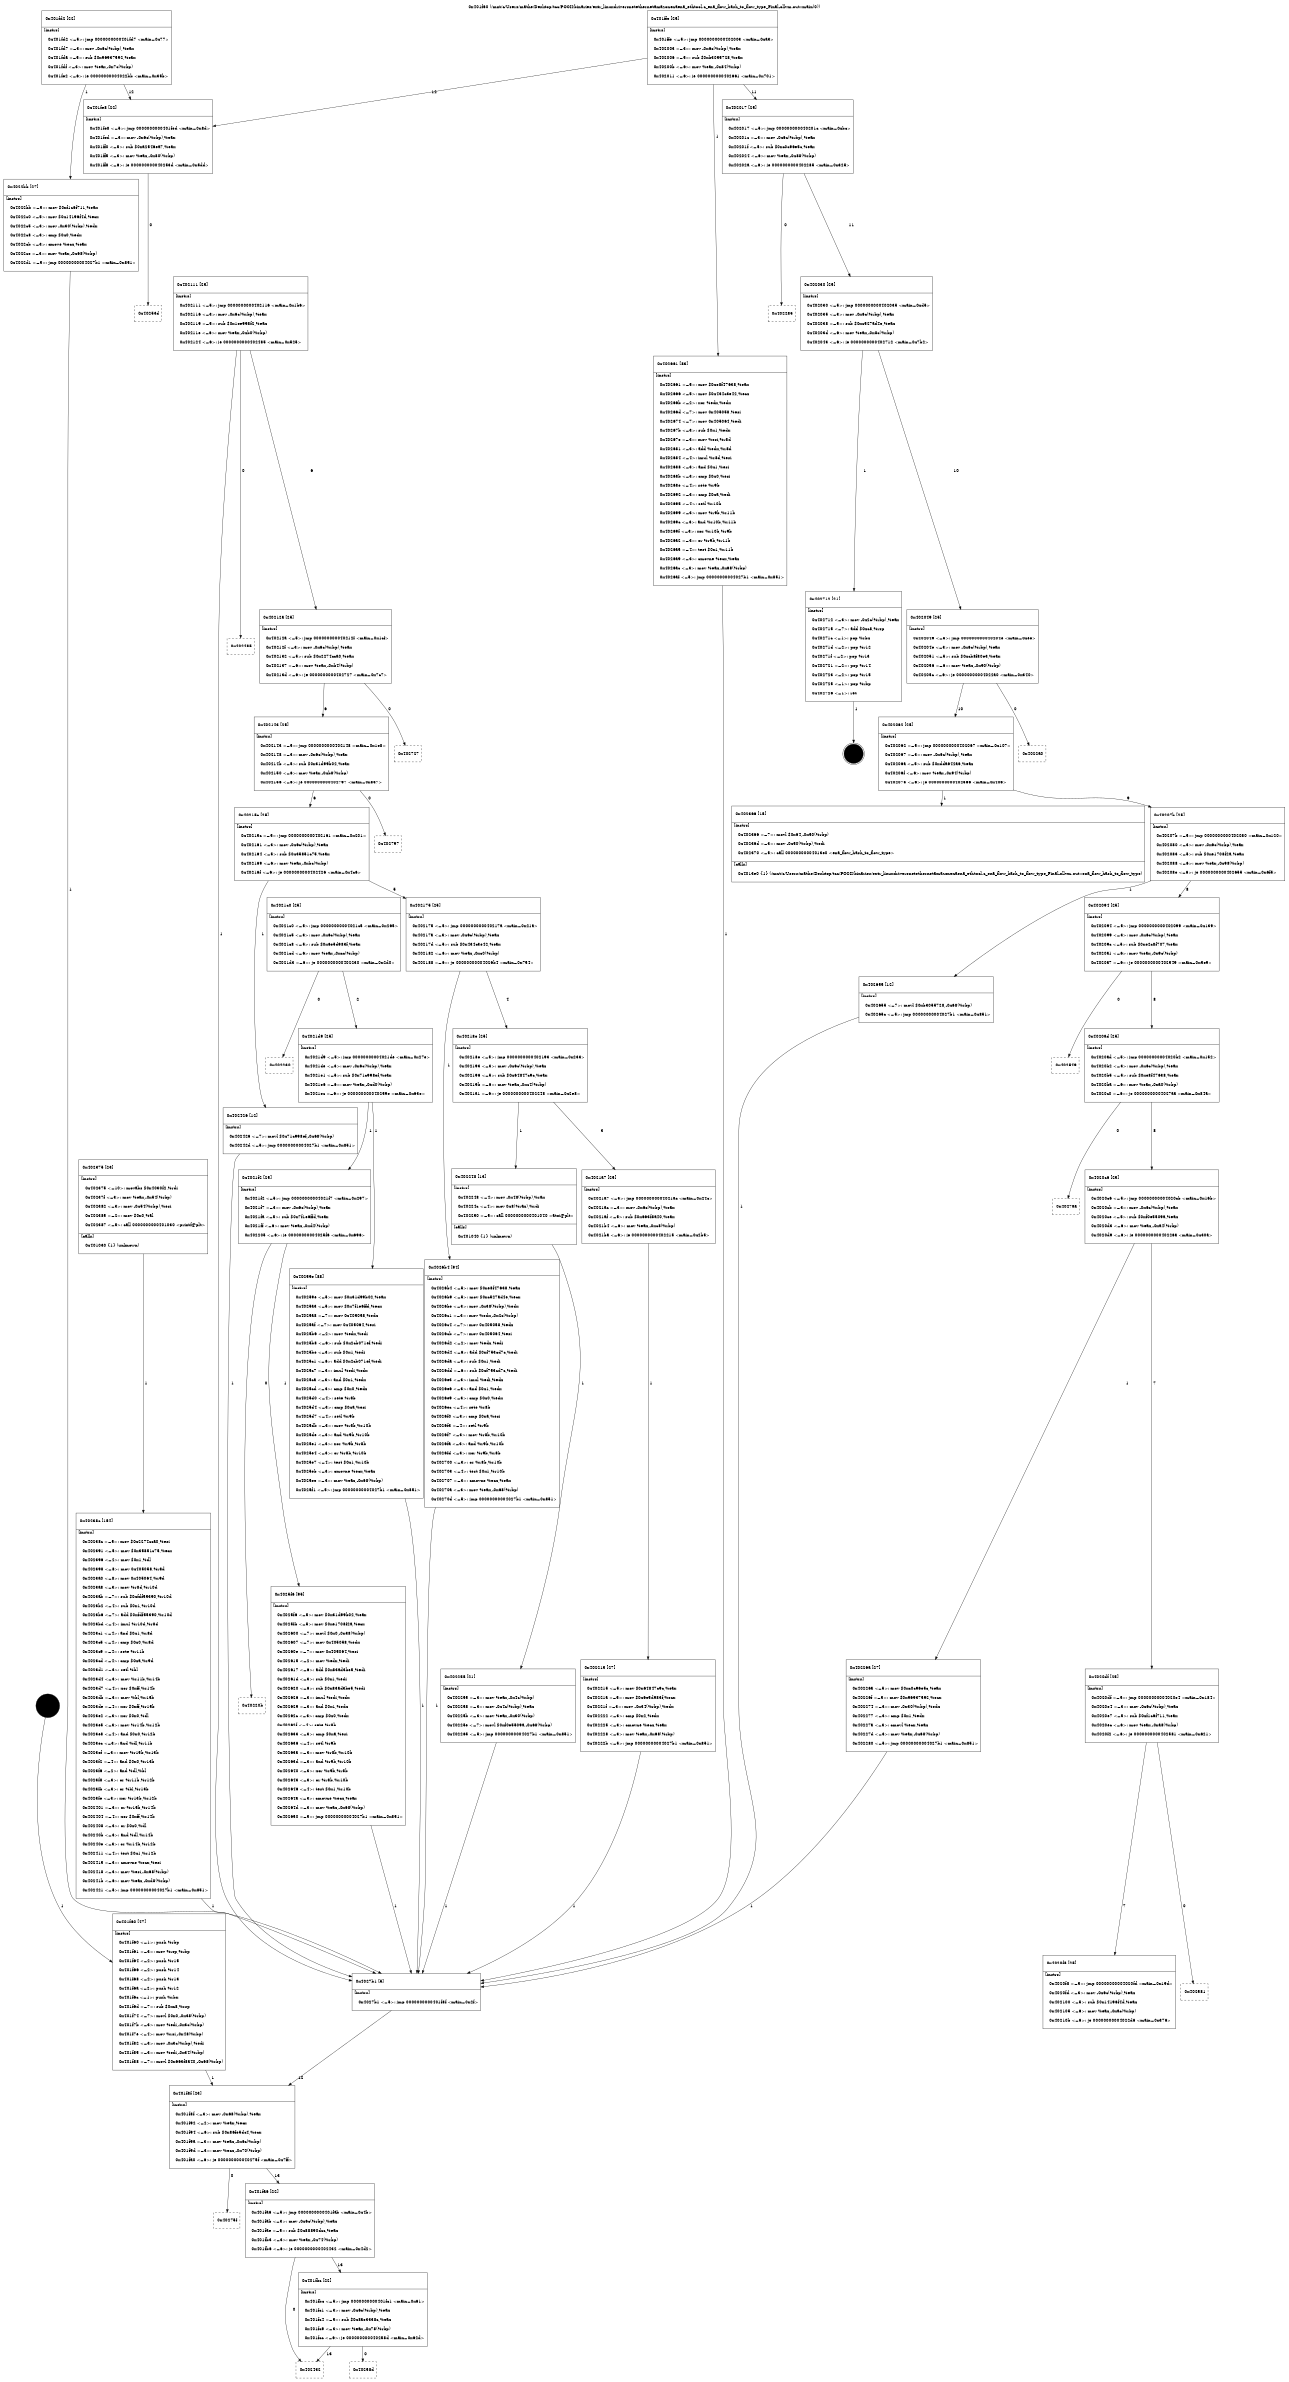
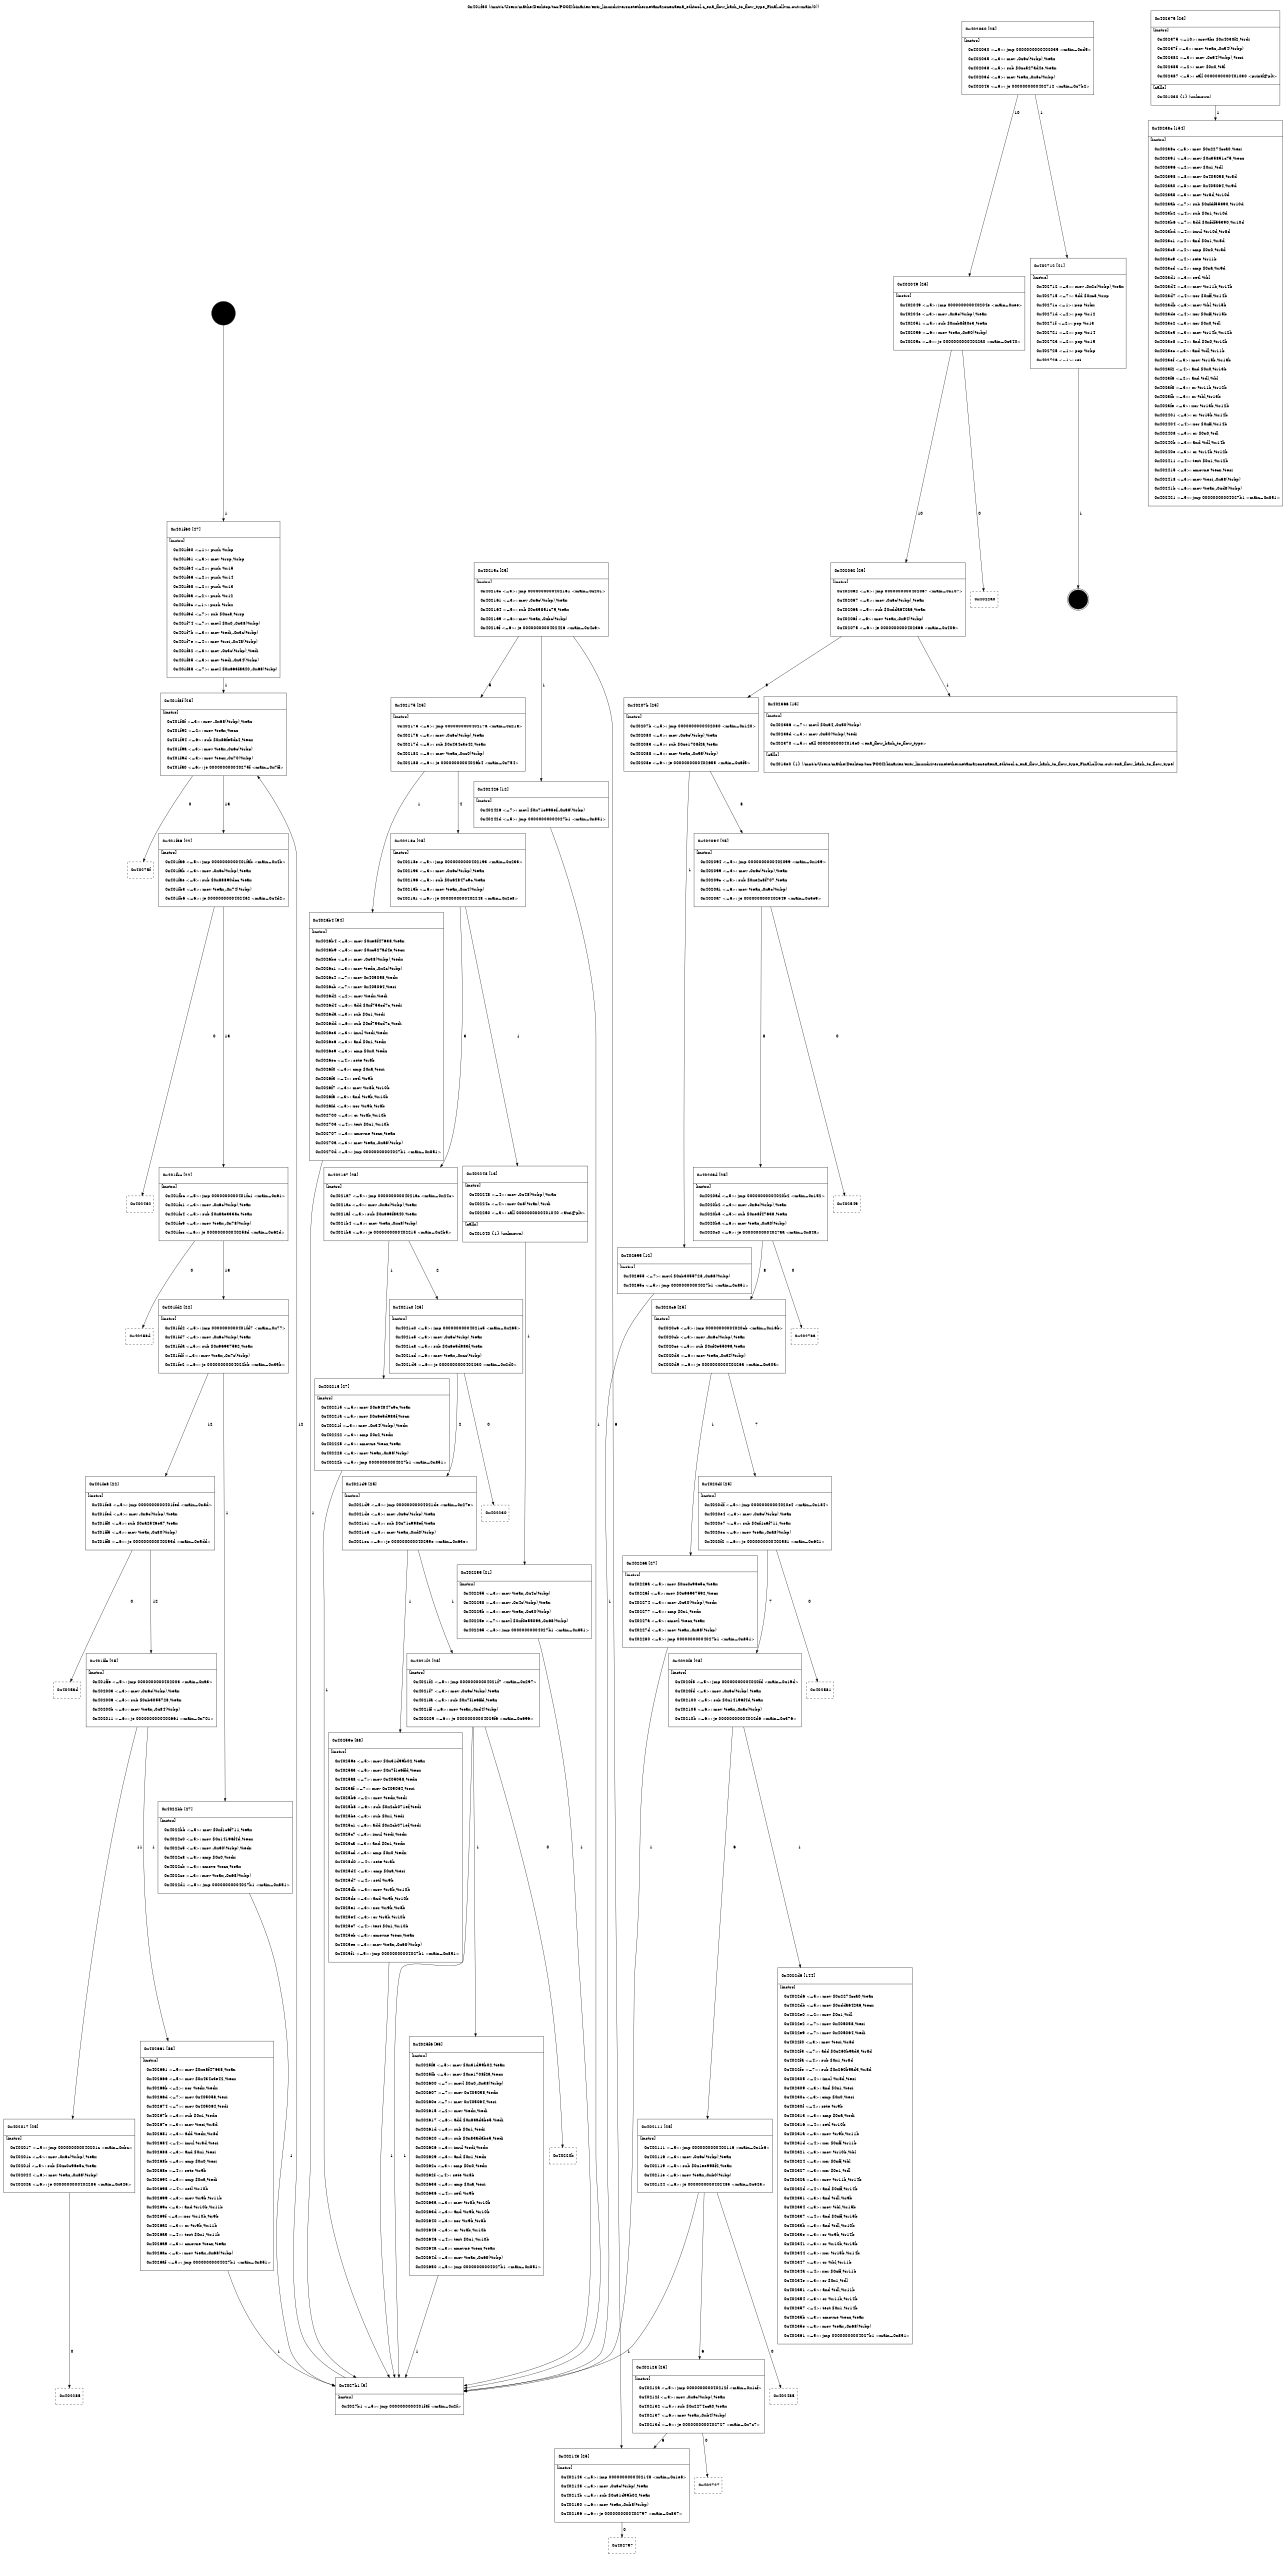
edge "0x401ffe [25]" -> "0x401fe8 [22]": reversed
edge "0x402017 [25]" -> "0x402030 [25]": removed, label "11"
edge "0x402143 [25]" -> "0x40215c [25]": reversed
edge "0x4021a7 [25]" -> "0x4021c0 [25]": added, label "2"
edge "0x4020f8 [25]" -> "0x402111 [25]": added, label "6"
edge "0x40238c [154]" -> "0x4027b1 [5]": now "0x4021f2 [25]" -> "0x4027b1 [5]"
node "0x4022d6 [144]": added
edge "0x401fbc [22]" -> "0x402432": now "0x401fbc [22]" -> "0x401fd2 [22]"
